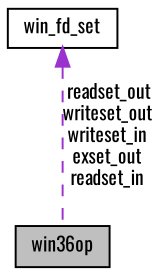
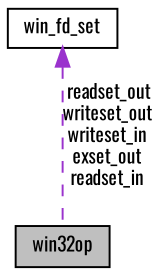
node "win36op": label "win36op" -> "win32op"
